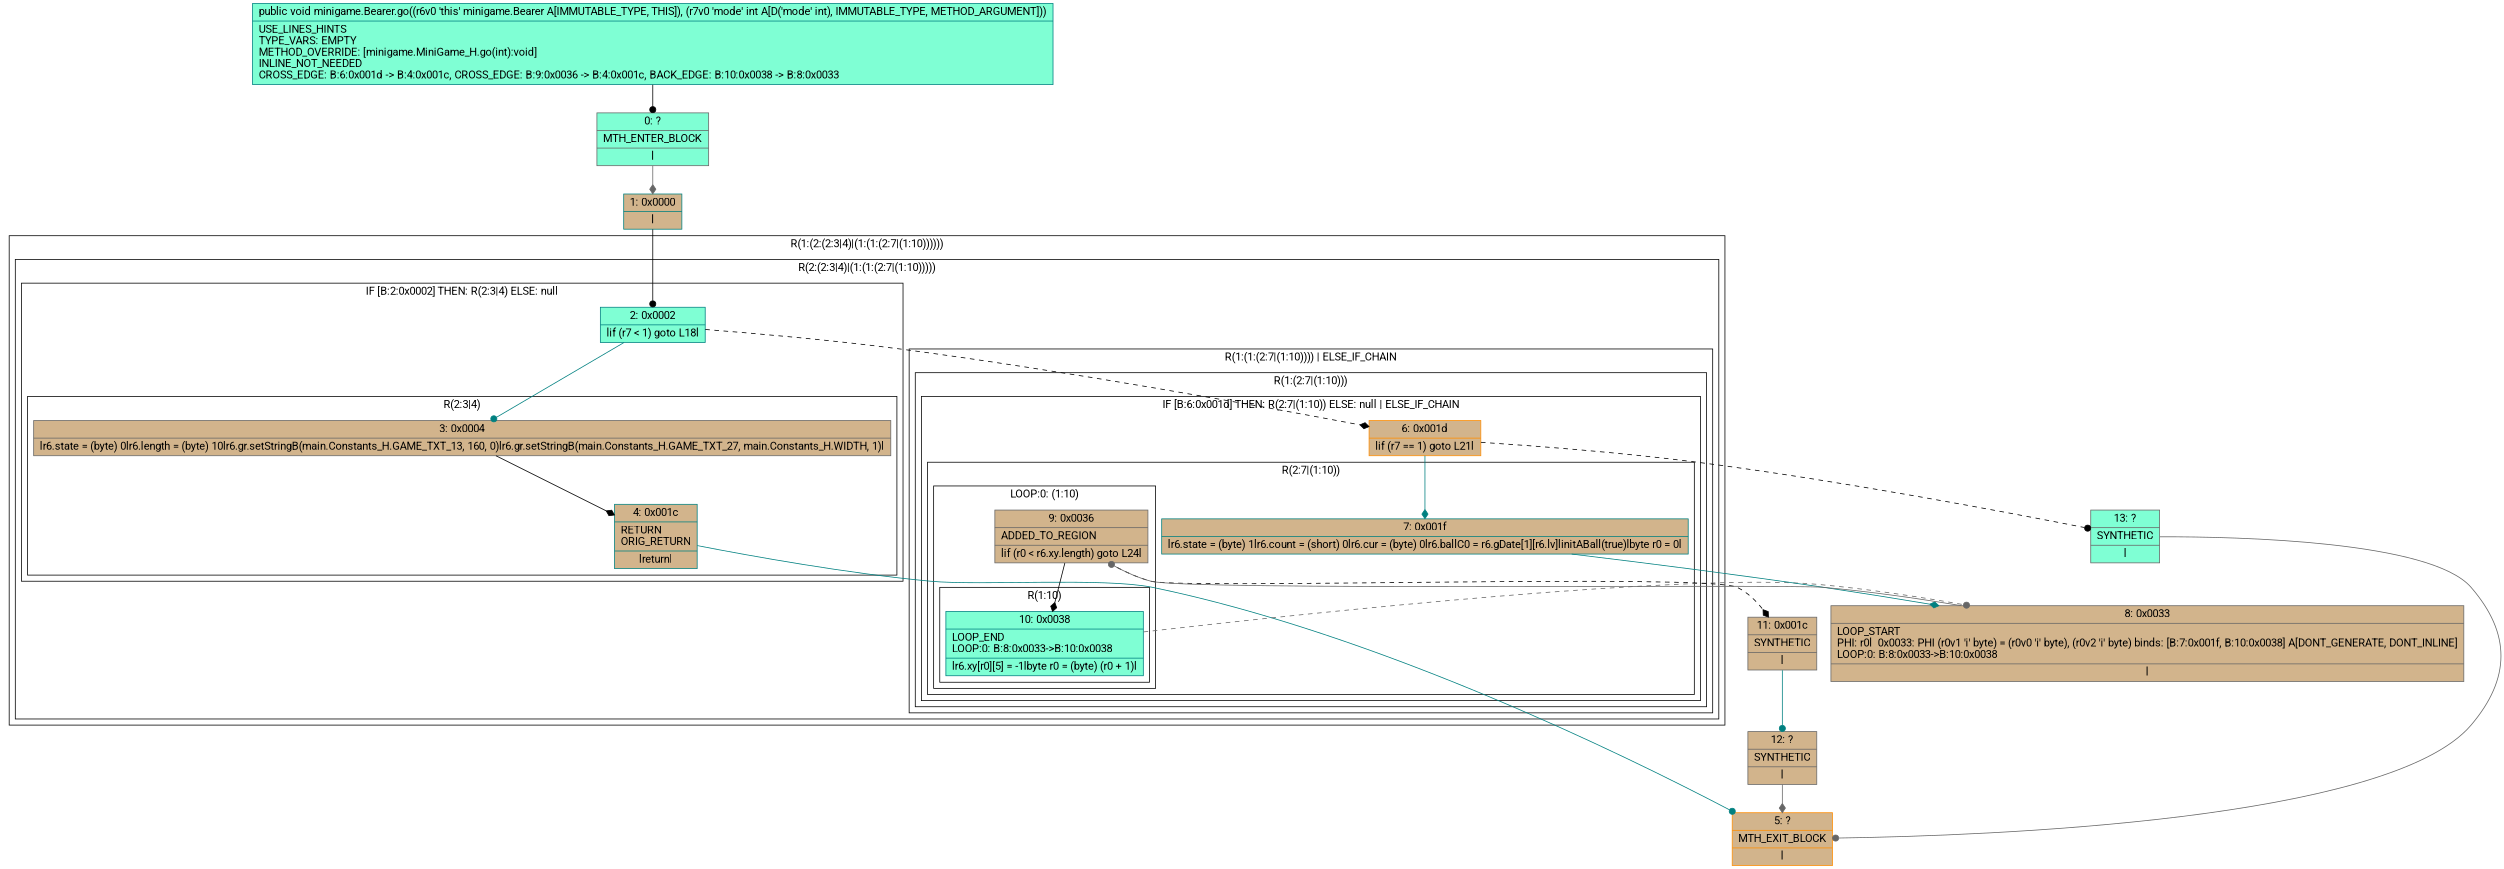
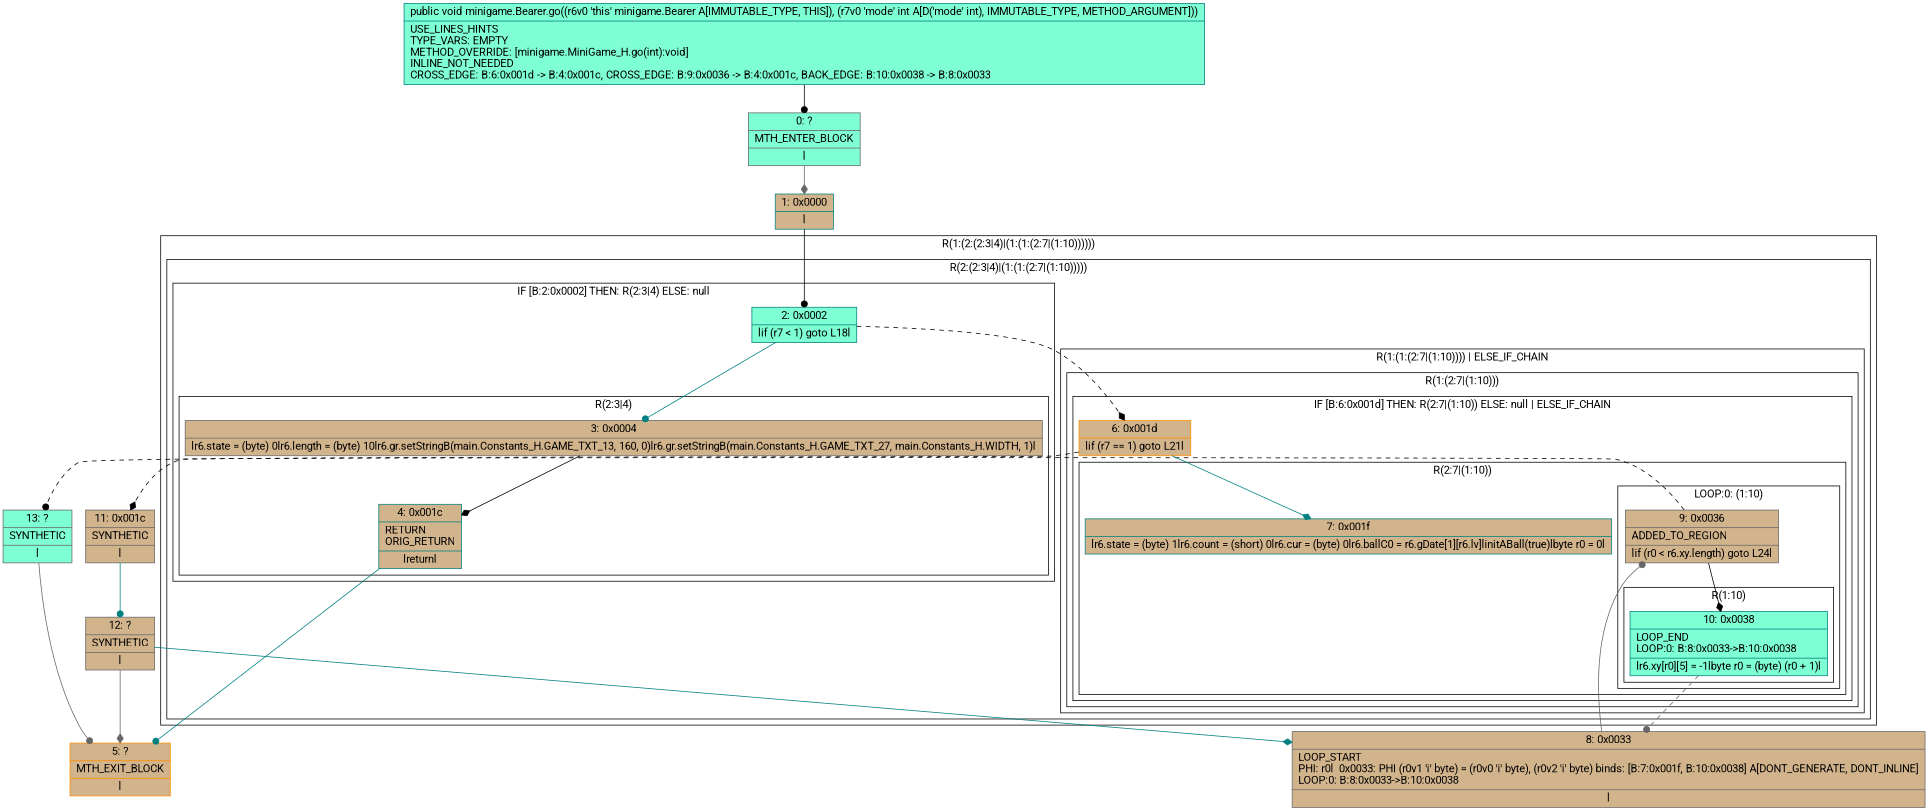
edge "7: 0x001f" -> "8: 0x0033": now "12: ?" -> "8: 0x0033"
